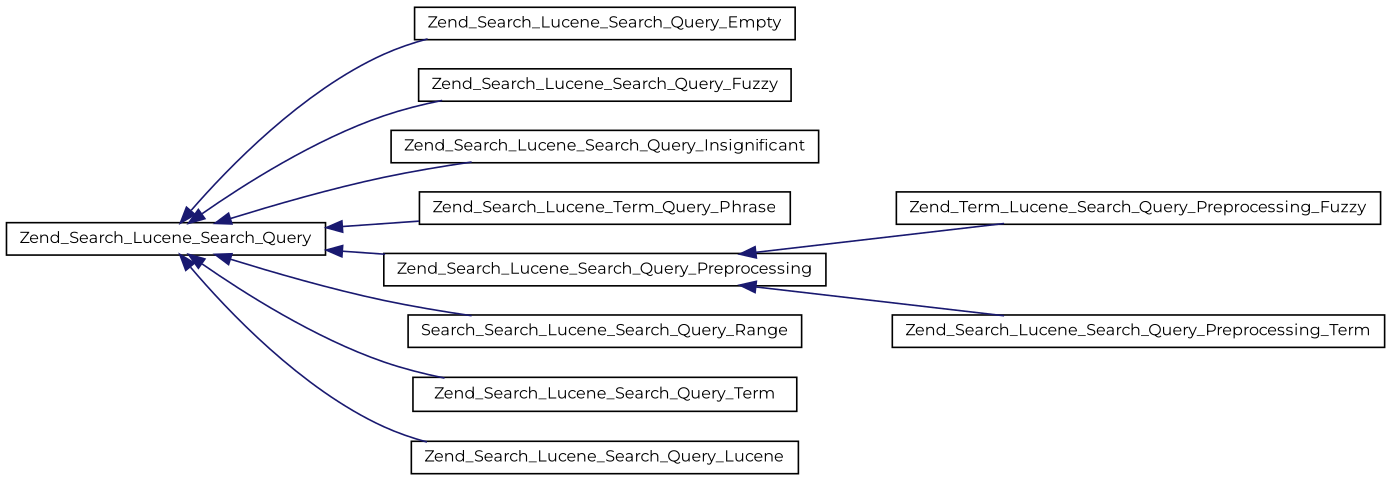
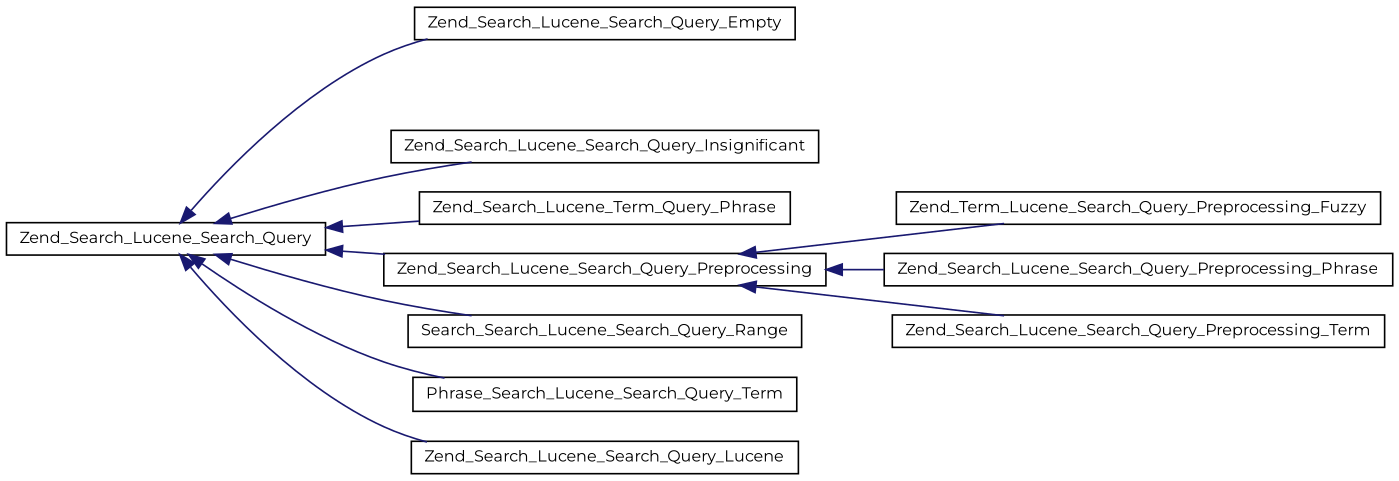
node "Zend_Search_Lucene_Search_Query_Fuzzy": removed
node "Zend_Search_Lucene_Search_Query_Preprocessing_Phrase": added
node "Zend_Search_Lucene_Search_Query_Term": label "Zend_Search_Lucene_Search_Query_Term" -> "Phrase_Search_Lucene_Search_Query_Term"
